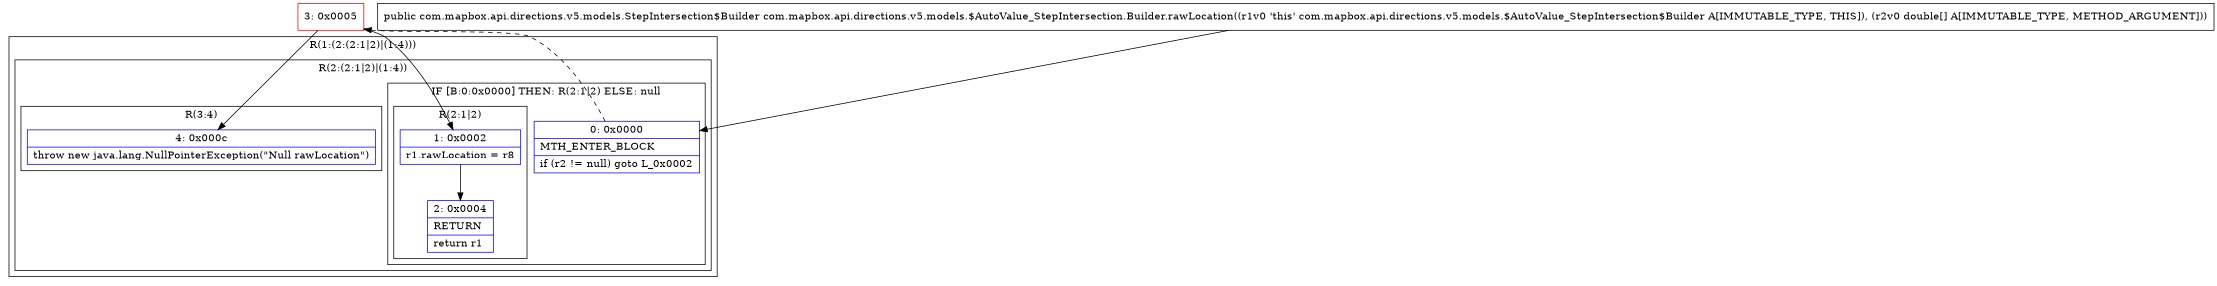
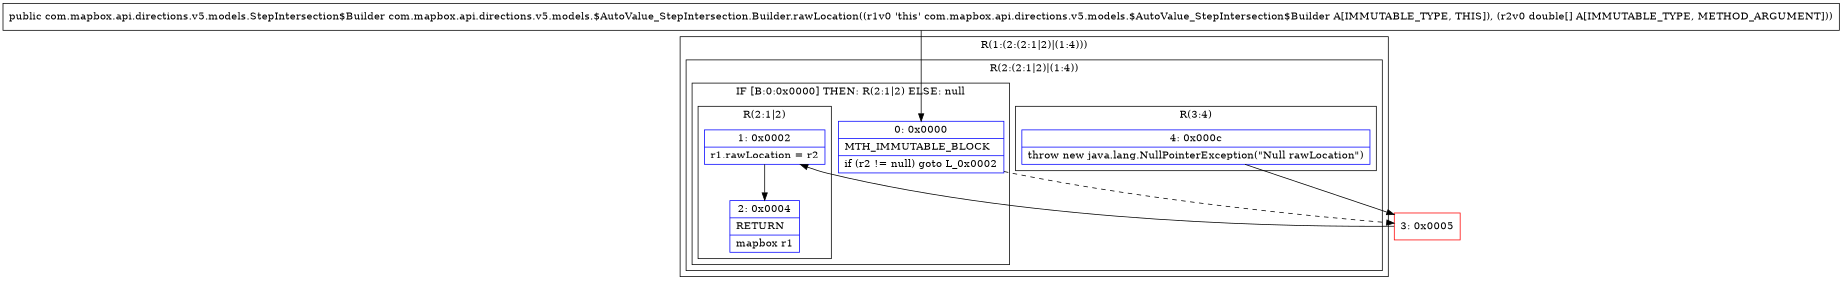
edge "3: 0x0005" -> "4: 0x000c": reversed
node "0: 0x0000": text "MTH_ENTER_BLOCK" -> "MTH_IMMUTABLE_BLOCK"
node "1: 0x0002": text "r1.rawLocation = r8" -> "r1.rawLocation = r2"
node "2: 0x0004": text "return r1" -> "mapbox r1"
